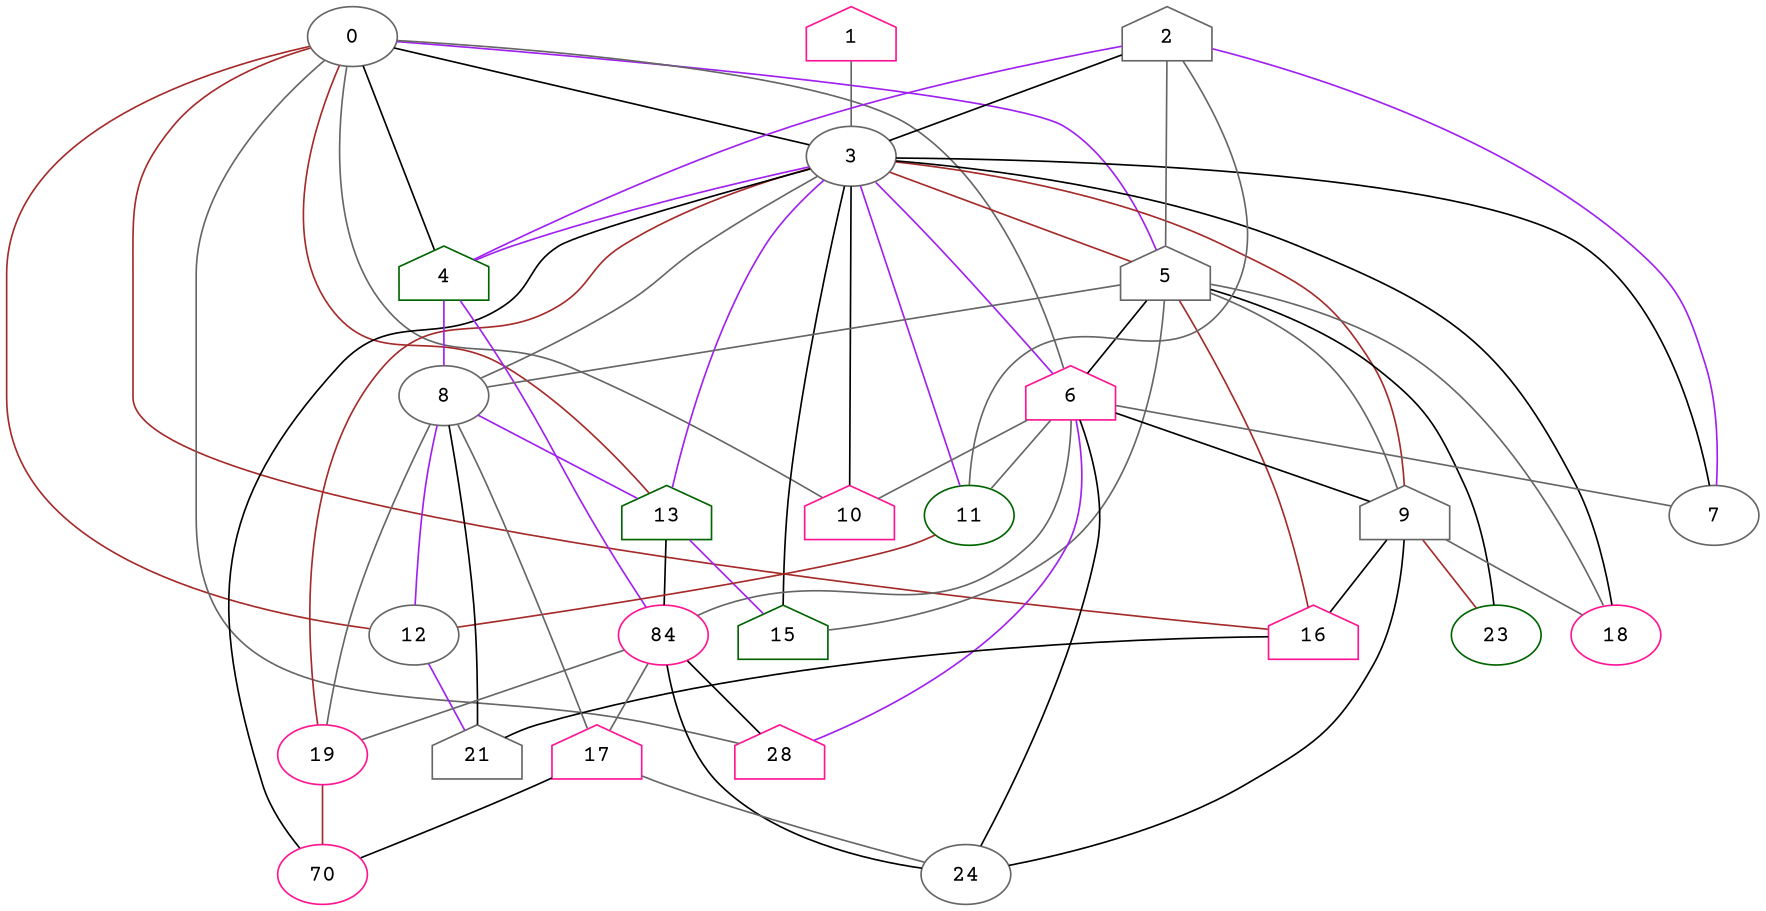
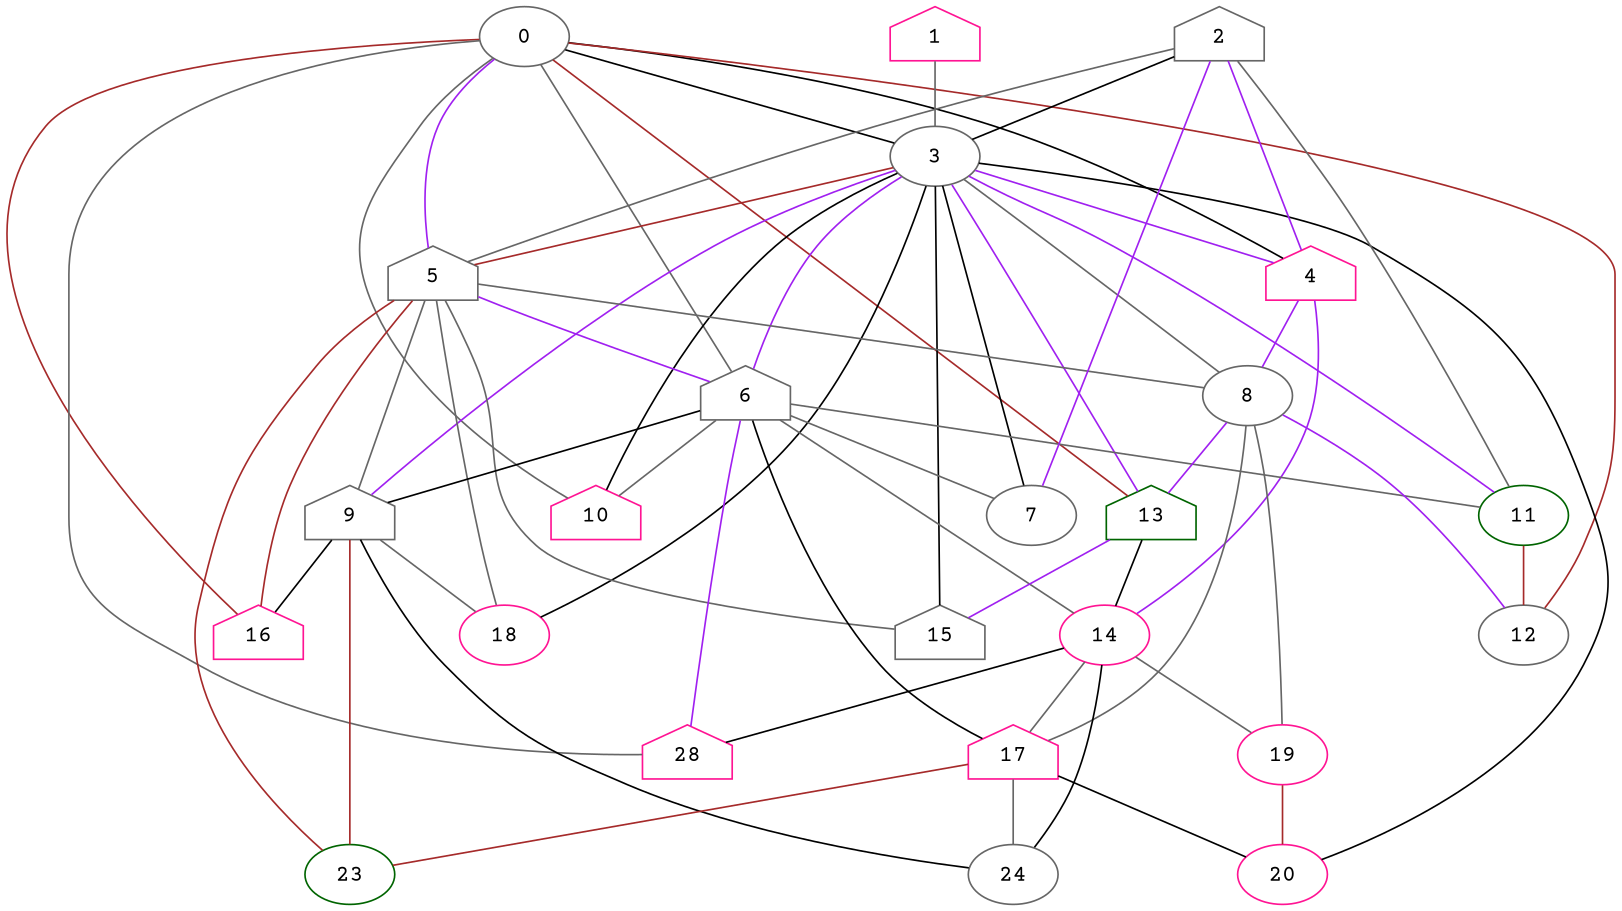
edge "3" -- "9": color brown -> purple
node "4": color darkgreen -> deeppink
edge "5" -- "6": color black -> purple
edge "3" -- "19": removed
node "6": color deeppink -> gray40
edge "5" -- "23": color black -> brown
edge "6" -- "24": now "6" -- "17"
node "84": label "84" -> "14"
node "15": color darkgreen -> gray40
node "21": removed
edge "17" -- "23": added
node "70": label "70" -> "20"
